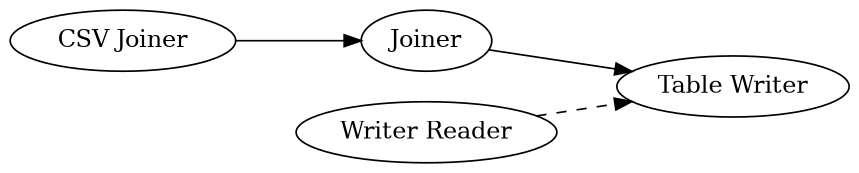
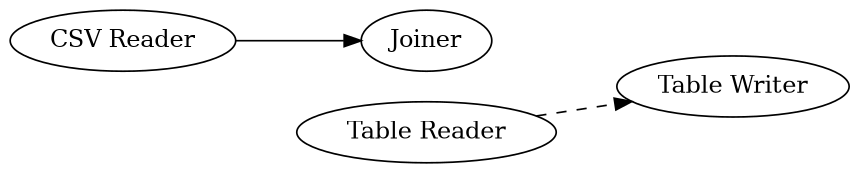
node "CSV Joiner": label "CSV Joiner" -> "CSV Reader"
edge "Joiner" -> "Table Writer": removed
node "Writer Reader": label "Writer Reader" -> "Table Reader"
